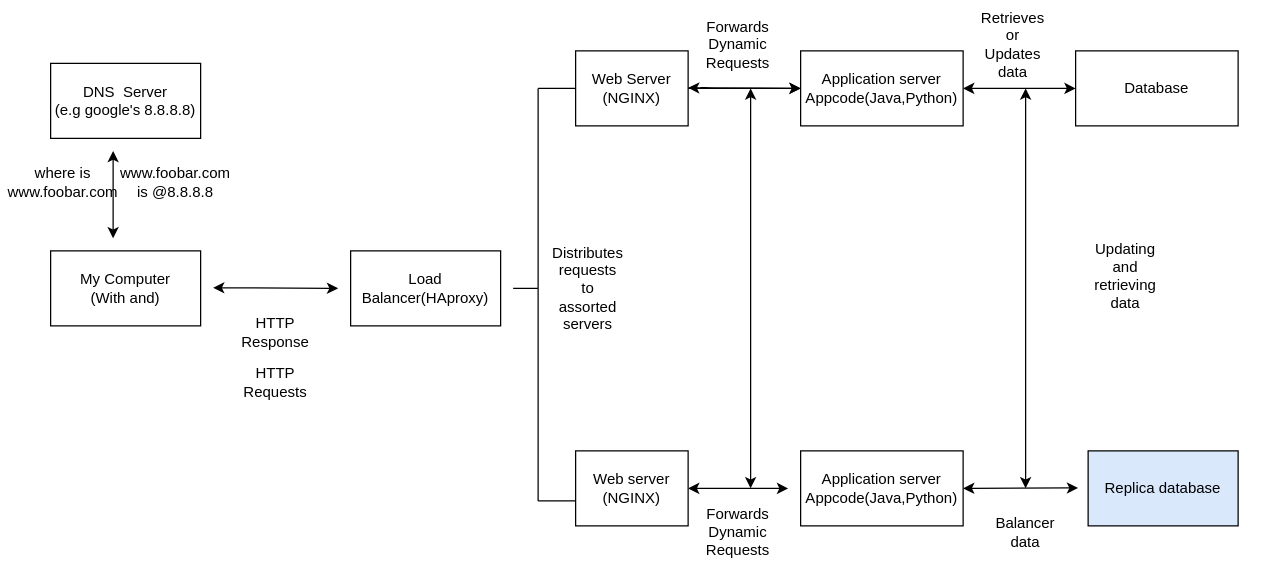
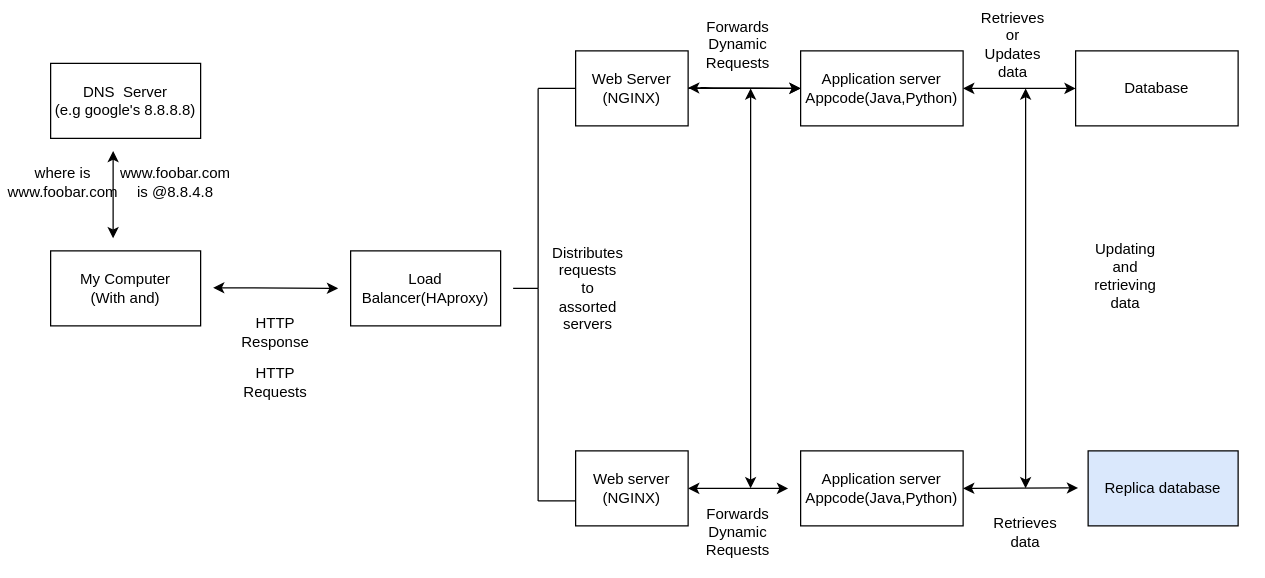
node "www.foobar.com is @8.8.8.8": label "www.foobar.com is @8.8.8.8" -> "www.foobar.com is @8.8.4.8"
node "Balancer data": label "Balancer data" -> "Retrieves data"
